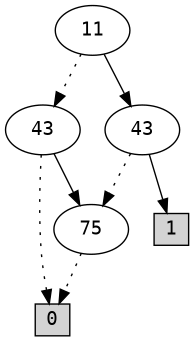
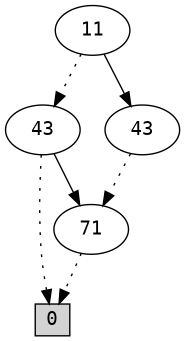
node "75": label "75" -> "71"
node "1": removed
